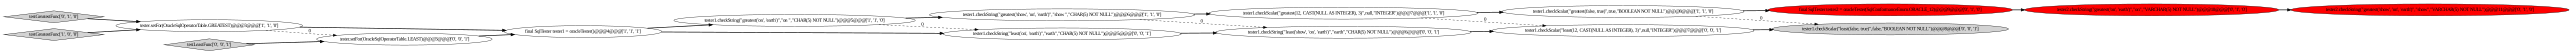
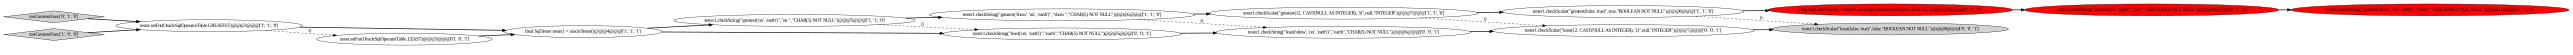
node "testLeastFunc['0', '0', '1']": removed
